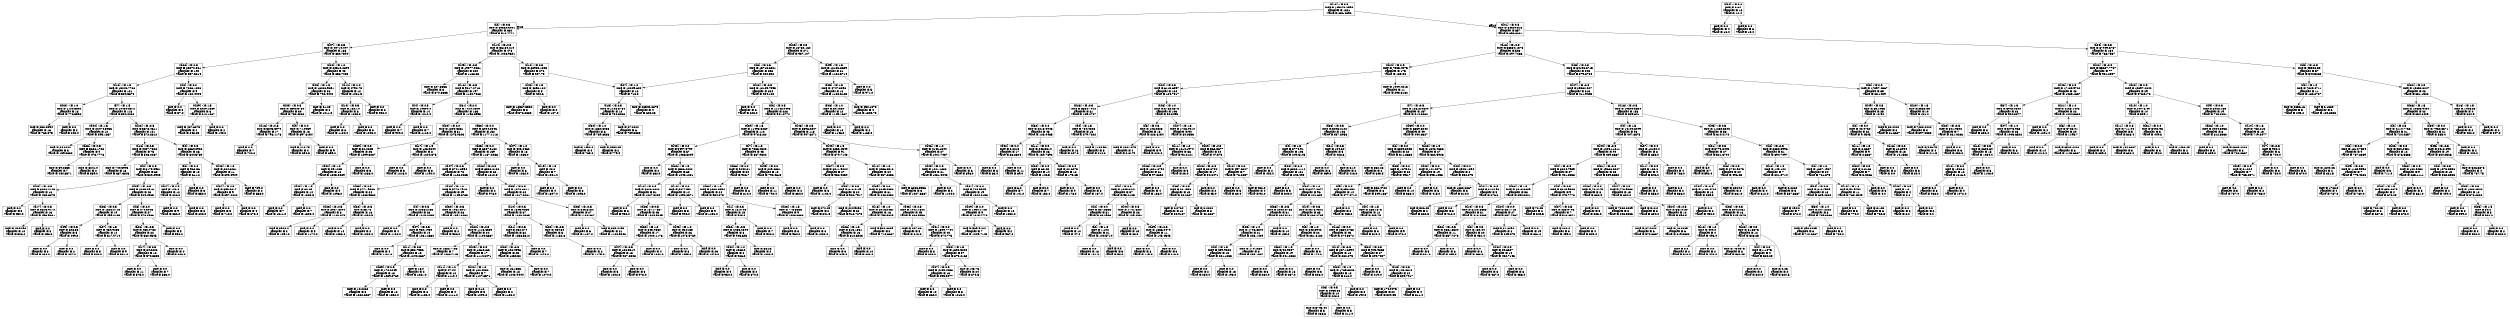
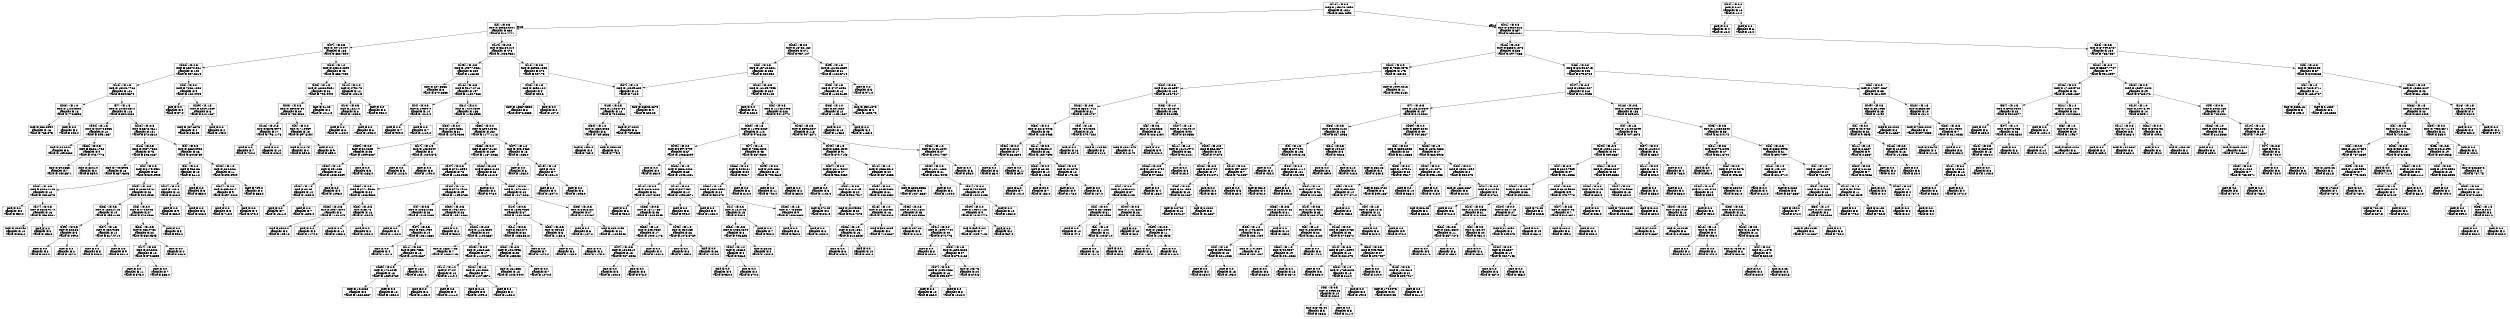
edge "X[31] <= 2.0 mse = 7410.2649 samples = 183 value = 1193.6995" -> "X[33] <= 0.0 mse = 6924.2046 samples = 152 value = 1177.1118": added
edge "X[6] <= 1.0 mse = 3723.01 samples = 20 value = 1195.7" -> "X[21] <= 1.0 mse = 4135.1405 samples = 22 value = 1204.3636": reversed
node "mse = 0.0 samples = 10 value = 848.0": added
node "X[12] <= 0.5 mse = 2608.64 samples = 15 value = 1034.4": label "X[12] <= 0.5 mse = 2608.64 samples = 15 value = 1034.4" -> "X[12] <= 0.5 mse = 2608.64 samples = 15 value = 4034.4"
edge "X[7] <= -0.5 mse = 900.0 samples = 6 value = 700.0" -> "X[29] <= 0.5 mse = 6.1224 samples = 7 value = 735.8571": now "X[10] <= 1.5 mse = 738.213 samples = 13 value = 719.3077" -> "X[29] <= 0.5 mse = 6.1224 samples = 7 value = 735.8571"
node "mse = 0.0 samples = 4 value = 612.0": label "mse = 0.0 samples = 4 value = 612.0" -> "value = 0.0 samples = 4 value = 612.0"
edge "X[35] <= 0.5 mse = 616.4149 samples = 24 value = 906.7917" -> "mse = 272.25 samples = 2 value = 841.5": now "mse = 0.0 samples = 3 value = 1142.0" -> "mse = 272.25 samples = 2 value = 841.5"
edge "X[28] <= 0.5 mse = 81.6875 samples = 12 value = 528.25" -> "mse = 2.25 samples = 2 value = 520.5": now "X[4] <= 0.0 mse = 1.1875 samples = 4 value = 520.25" -> "mse = 2.25 samples = 2 value = 520.5"
node "mse = 0.0 samples = 3 value = 1135.0": added
